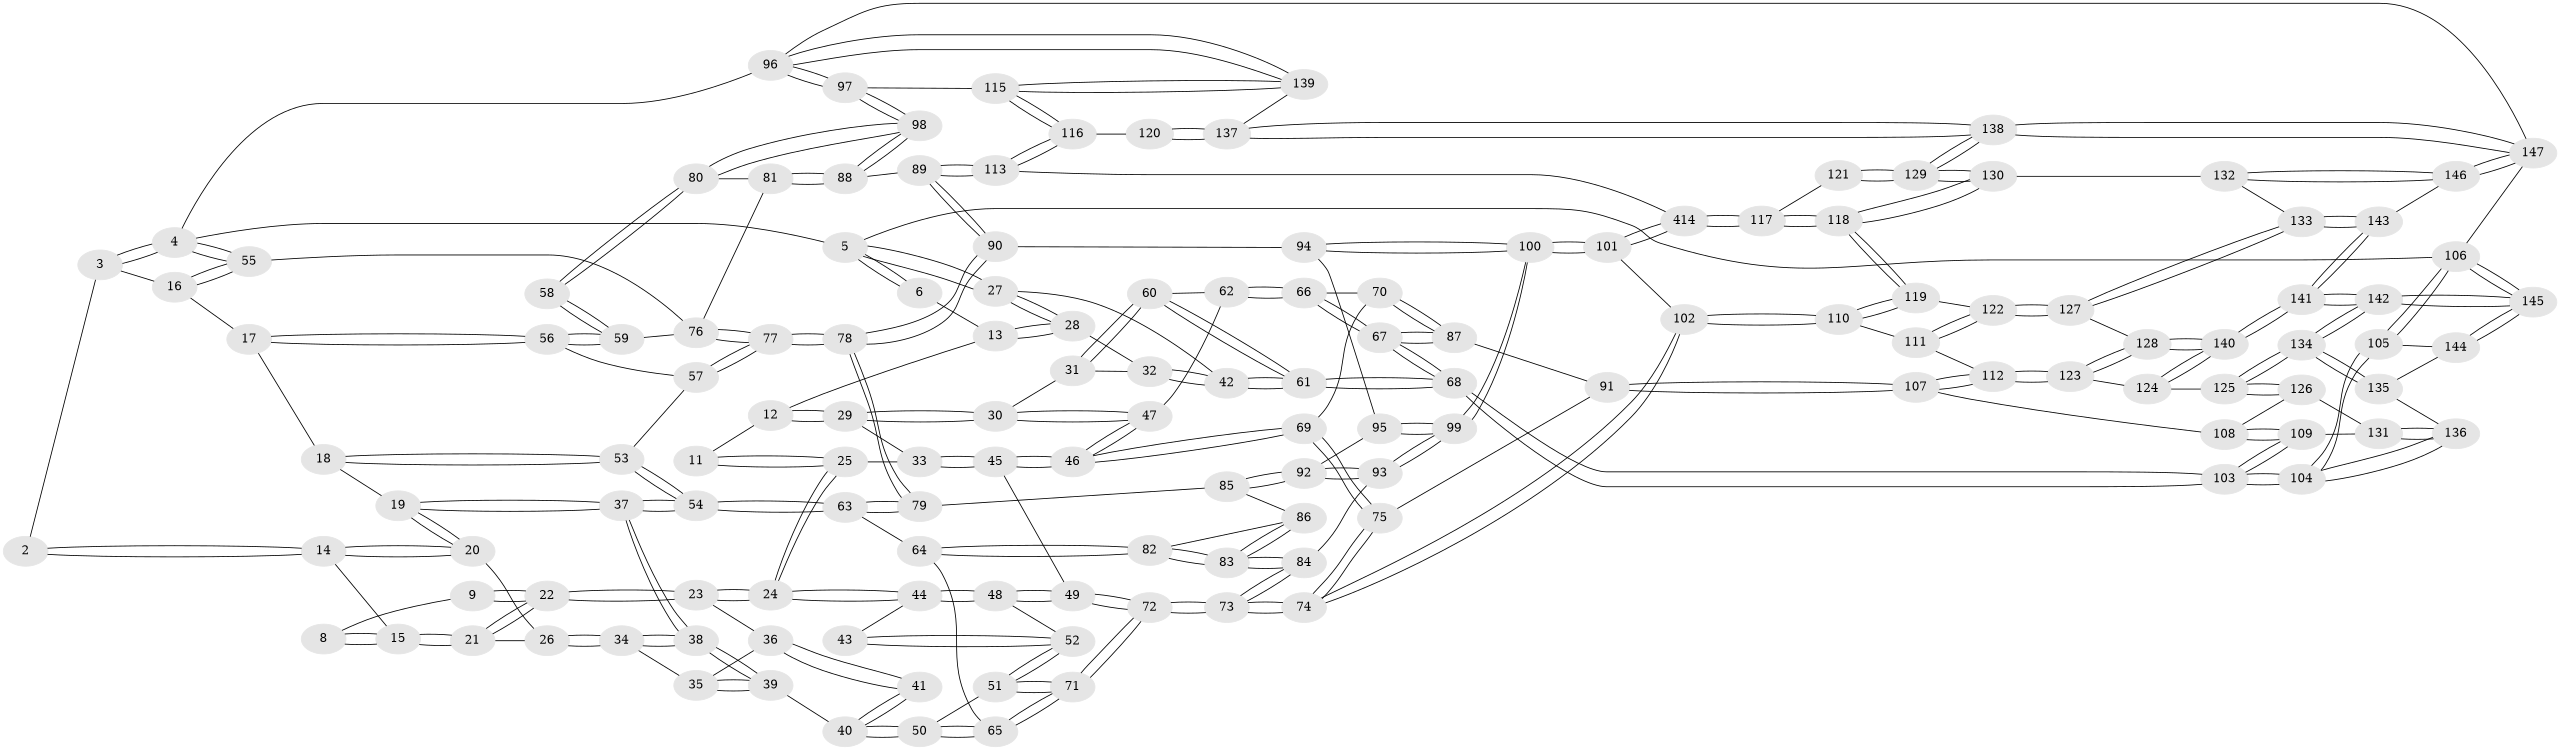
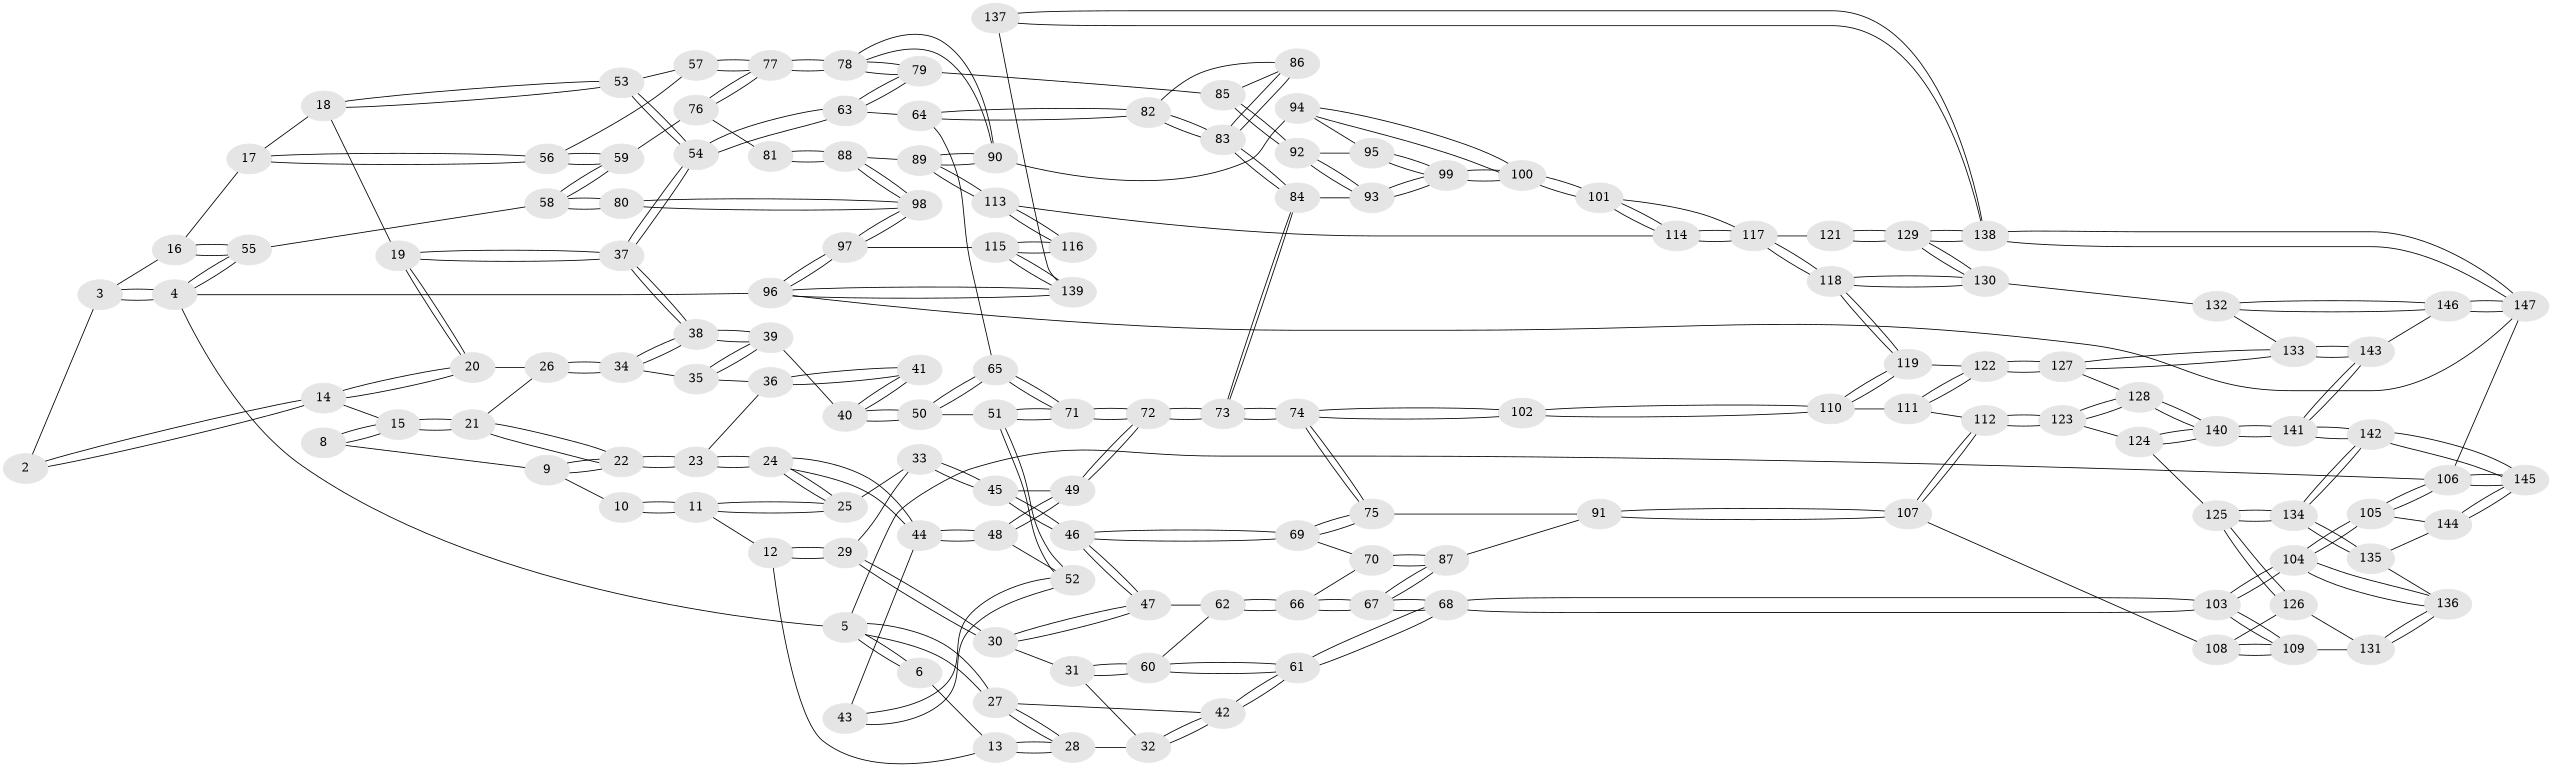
node "120": removed
edge "80" -- "81": removed
node "414": label "414" -> "114"
edge "55" -- "76": now "55" -- "58"
edge "101" -- "102": now "101" -- "117"
node "10": added
